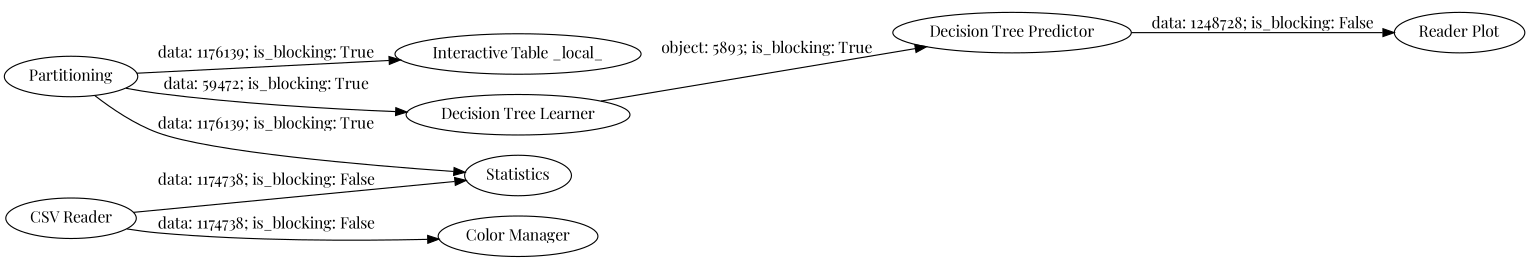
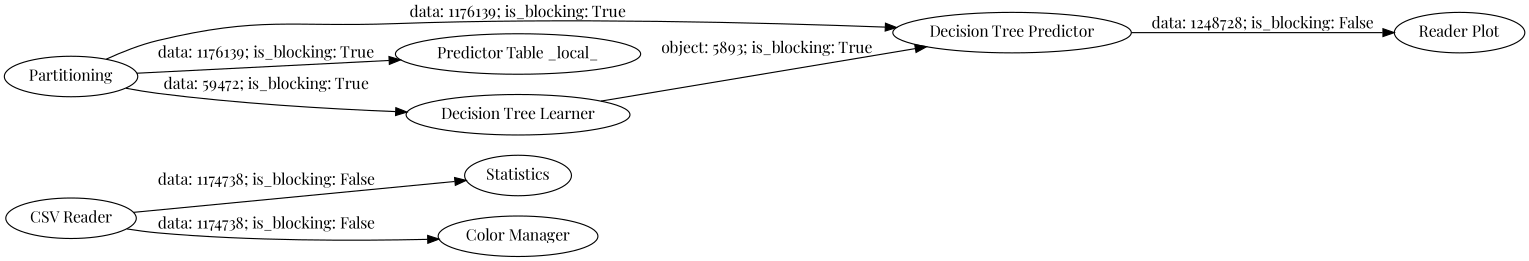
node "Interactive Table _local_": label "Interactive Table _local_" -> "Predictor Table _local_"
edge "Partitioning" -> "Statistics": now "Partitioning" -> "Decision Tree Predictor"
